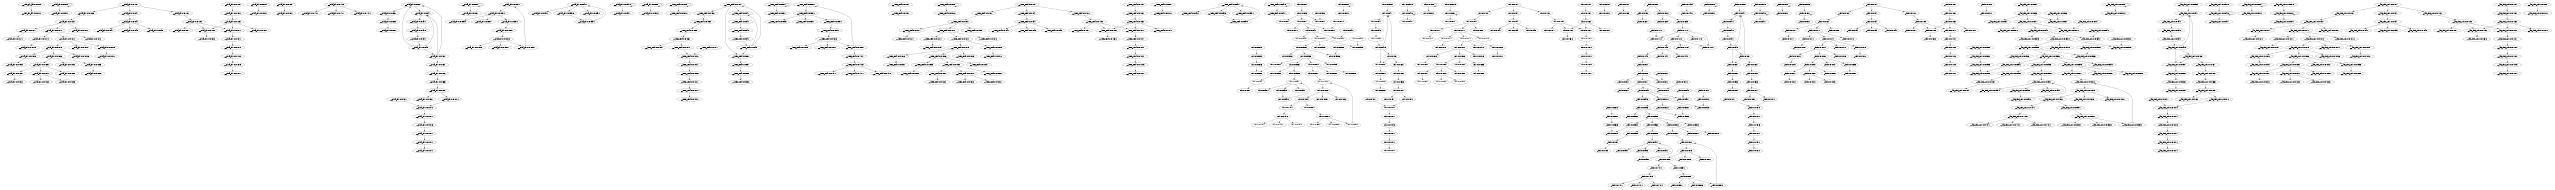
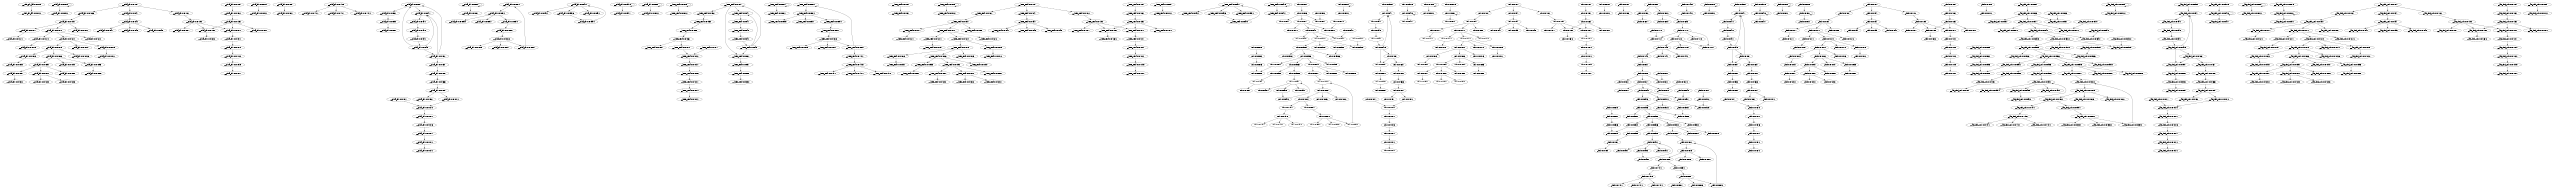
node "_start: 0x4010d0:52": label "_start: 0x4010d0:52" -> "_start: 0x4080d0:52"
